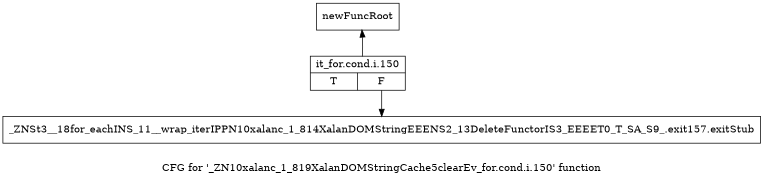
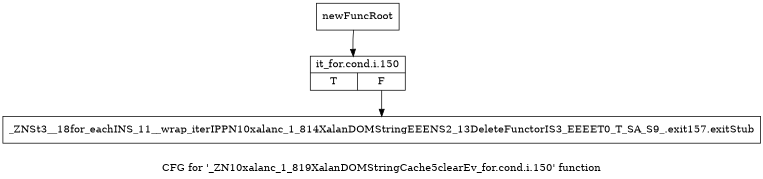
edge "it_for.cond.i.150" -> "newFuncRoot": reversed
